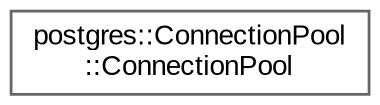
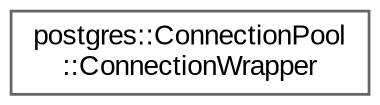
node "postgres::ConnectionPool ::ConnectionPool": label "postgres::ConnectionPool ::ConnectionPool" -> "postgres::ConnectionPool ::ConnectionWrapper"
